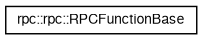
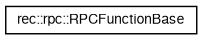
node "rpc::rpc::RPCFunctionBase": label "rpc::rpc::RPCFunctionBase" -> "rec::rpc::RPCFunctionBase"
